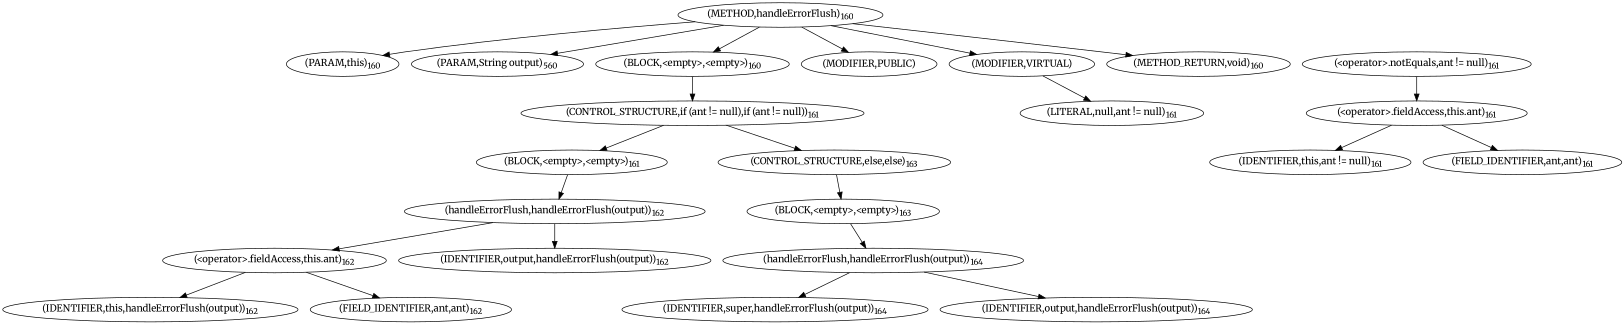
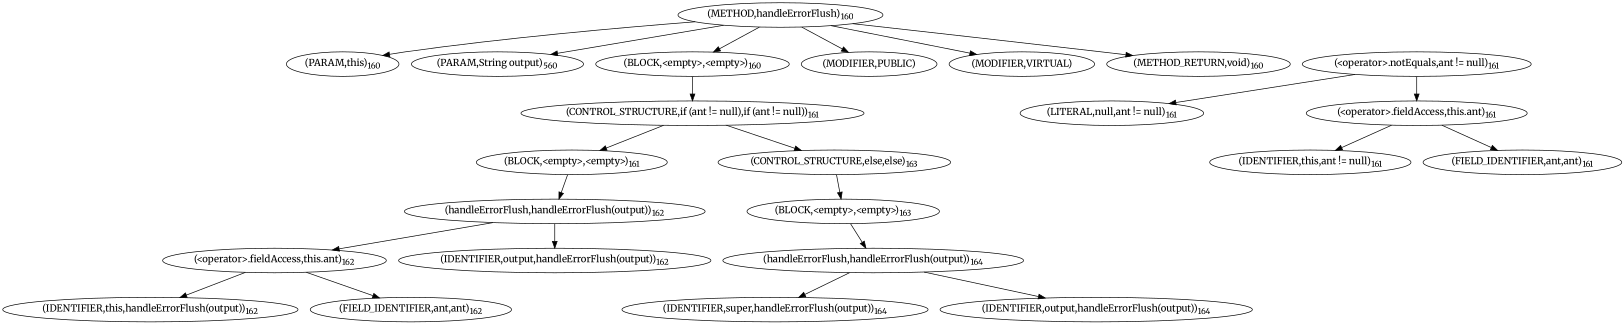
edge "(MODIFIER,VIRTUAL)" -> "(LITERAL,null,ant != null)": now "(<operator>.notEquals,ant != null)" -> "(LITERAL,null,ant != null)"
